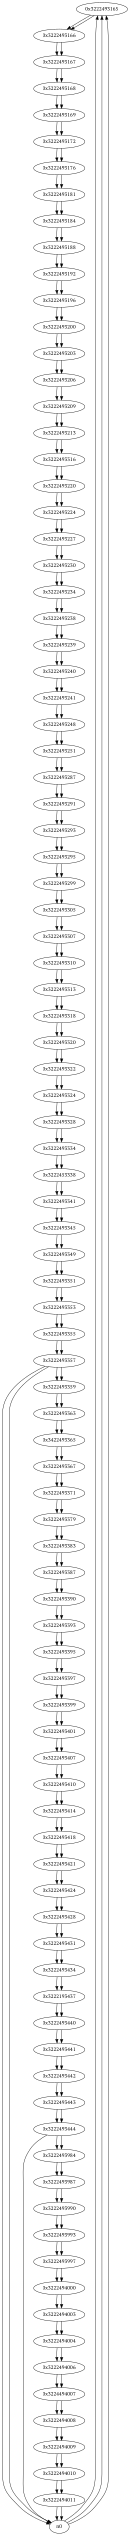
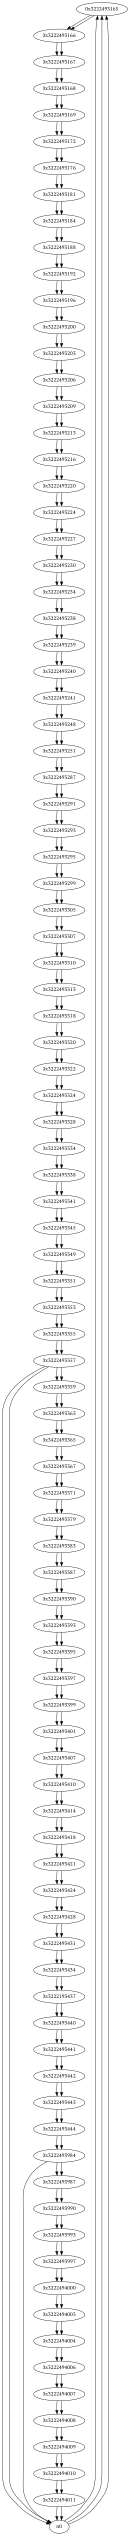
node "0x3222493316": label "0x3222493316" -> "0x3222493216"
node "0x3222453338": label "0x3222453338" -> "0x3222493338"
edge "0x3222493444" -> "n0": now "0x3222493984" -> "n0"
node "0x3224494007": label "0x3224494007" -> "0x3222494007"
